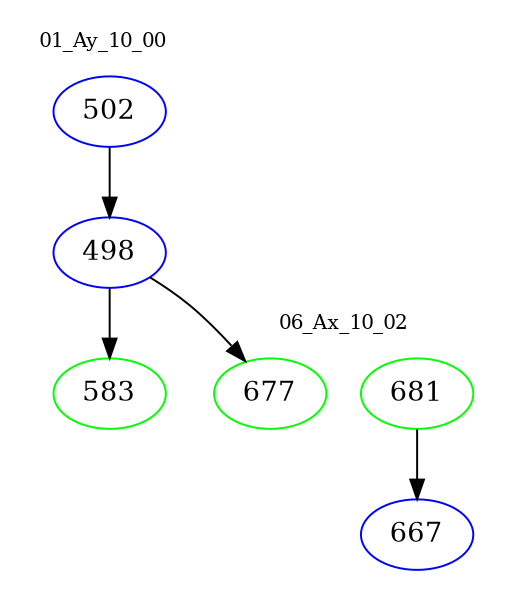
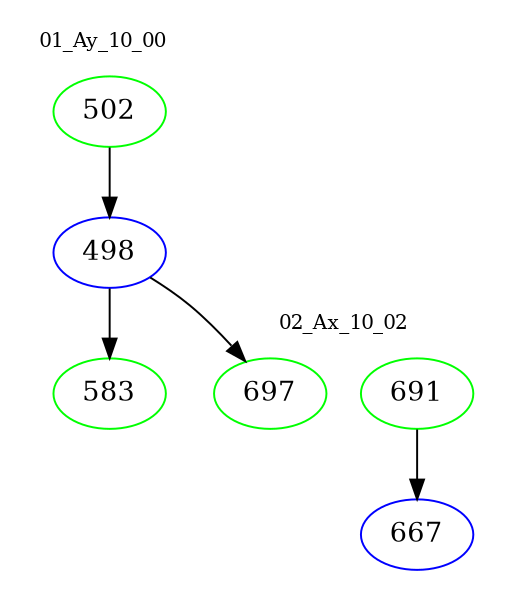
node "502": color blue -> green
cluster "06_Ax_10_02": label "06_Ax_10_02" -> "02_Ax_10_02"
node "677": label "677" -> "697"
node "681": label "681" -> "691"
